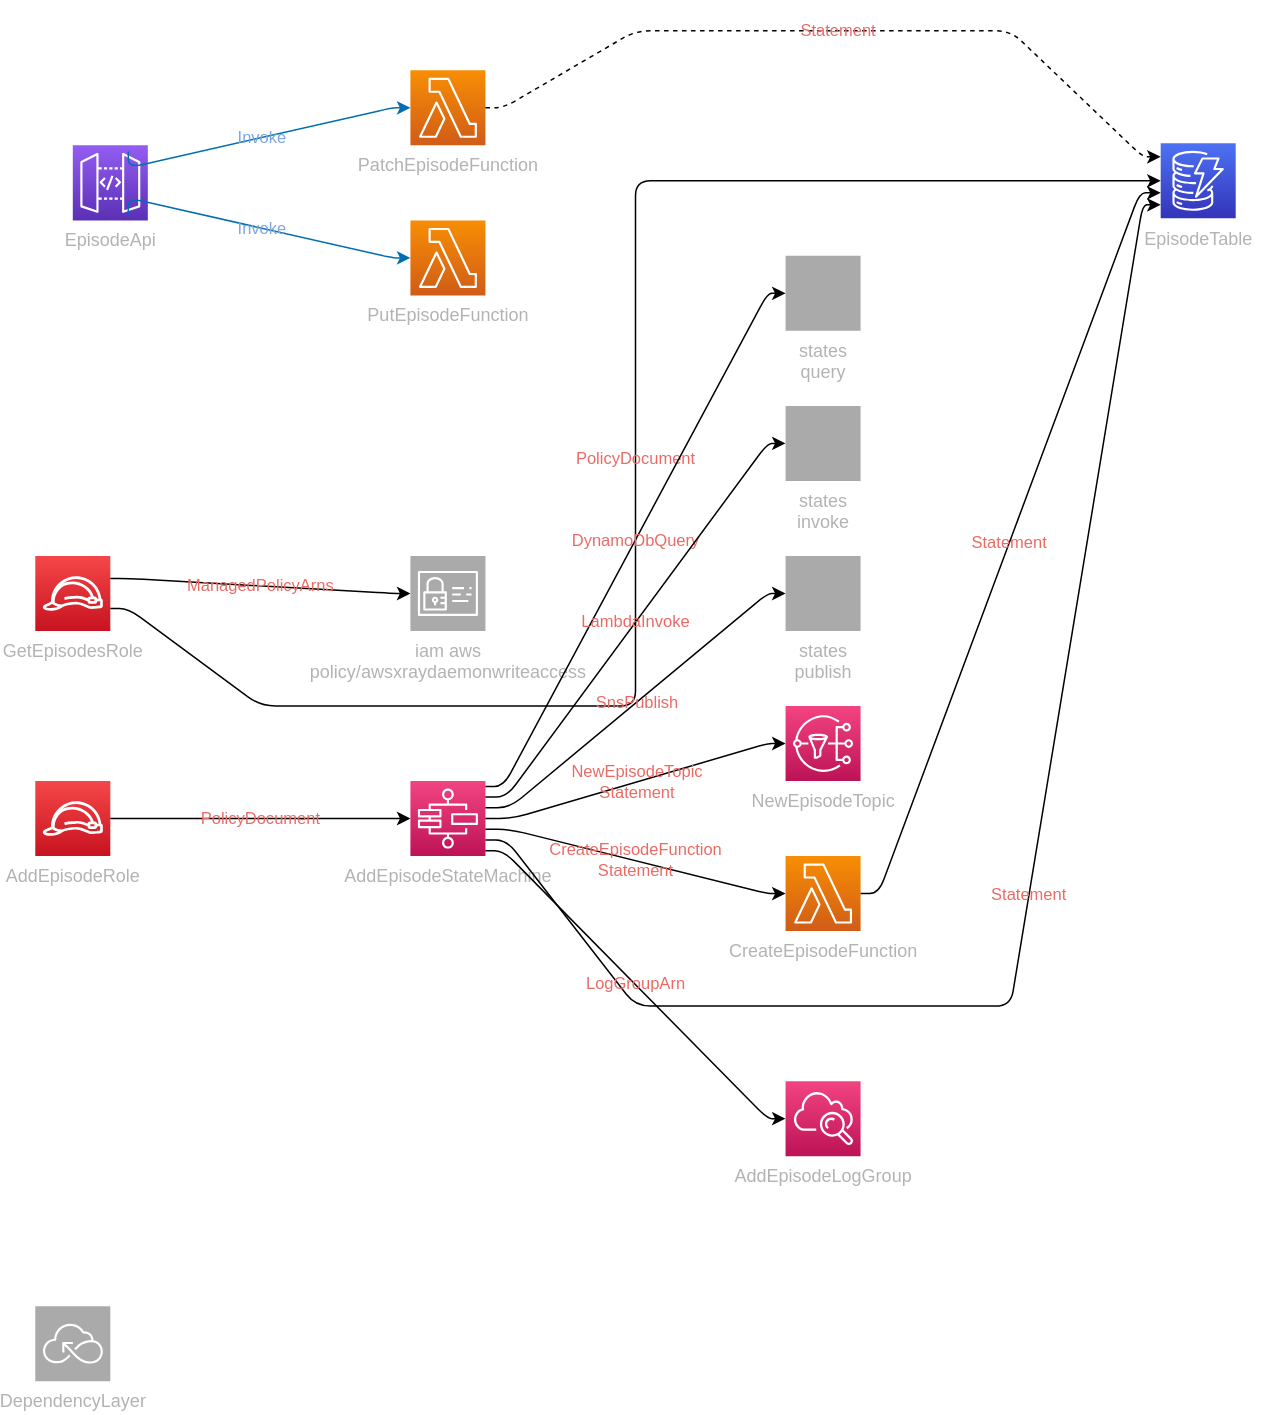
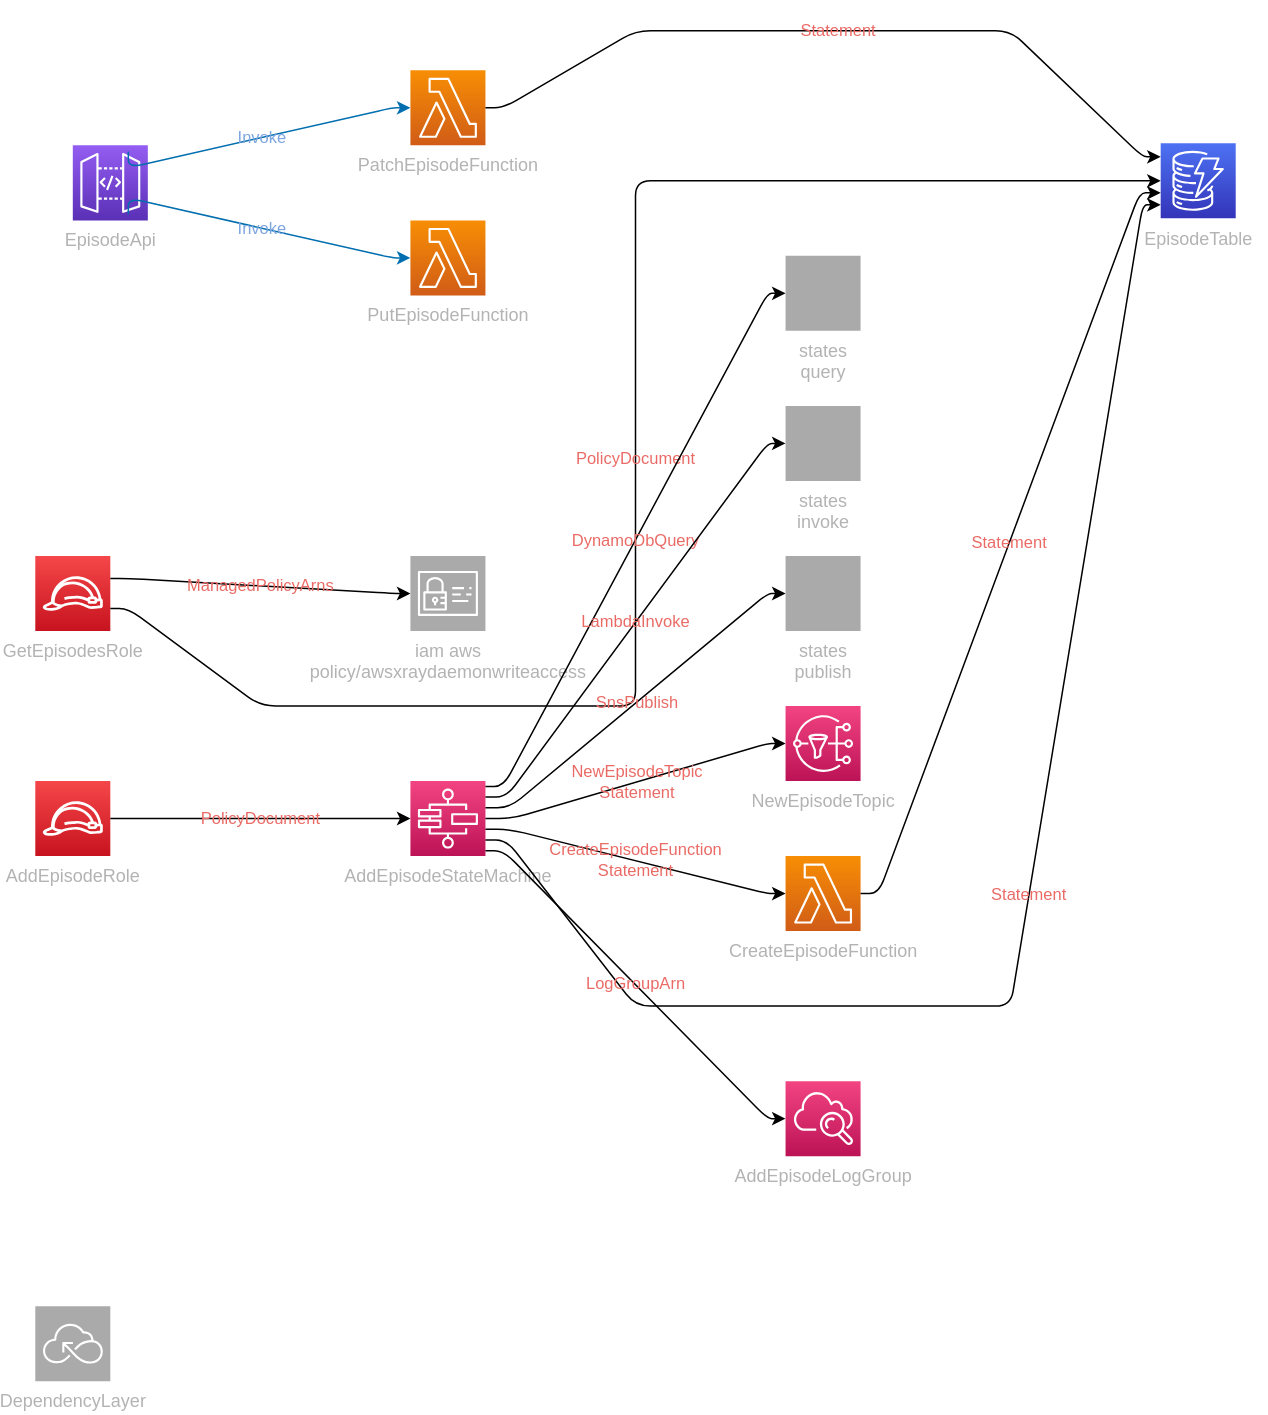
edge "PatchEpisodeFunction" -> "EpisodeTable": style dashed -> solid
